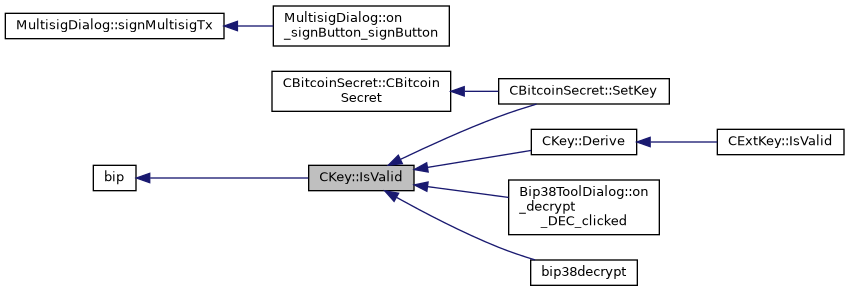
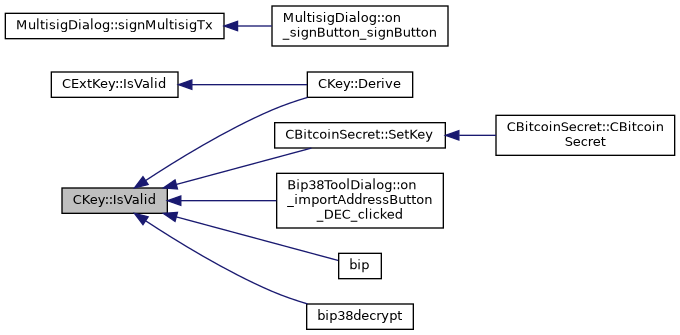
edge "CBitcoinSecret::SetKey" -> "CBitcoinSecret::CBitcoin Secret": reversed
edge "CExtKey::IsValid" -> "CKey::Derive": reversed
edge "CKey::IsValid" -> "bip": reversed
node "Bip38ToolDialog::on _decrypt _DEC_clicked": label "Bip38ToolDialog::on _decrypt _DEC_clicked" -> "Bip38ToolDialog::on _importAddressButton _DEC_clicked"
